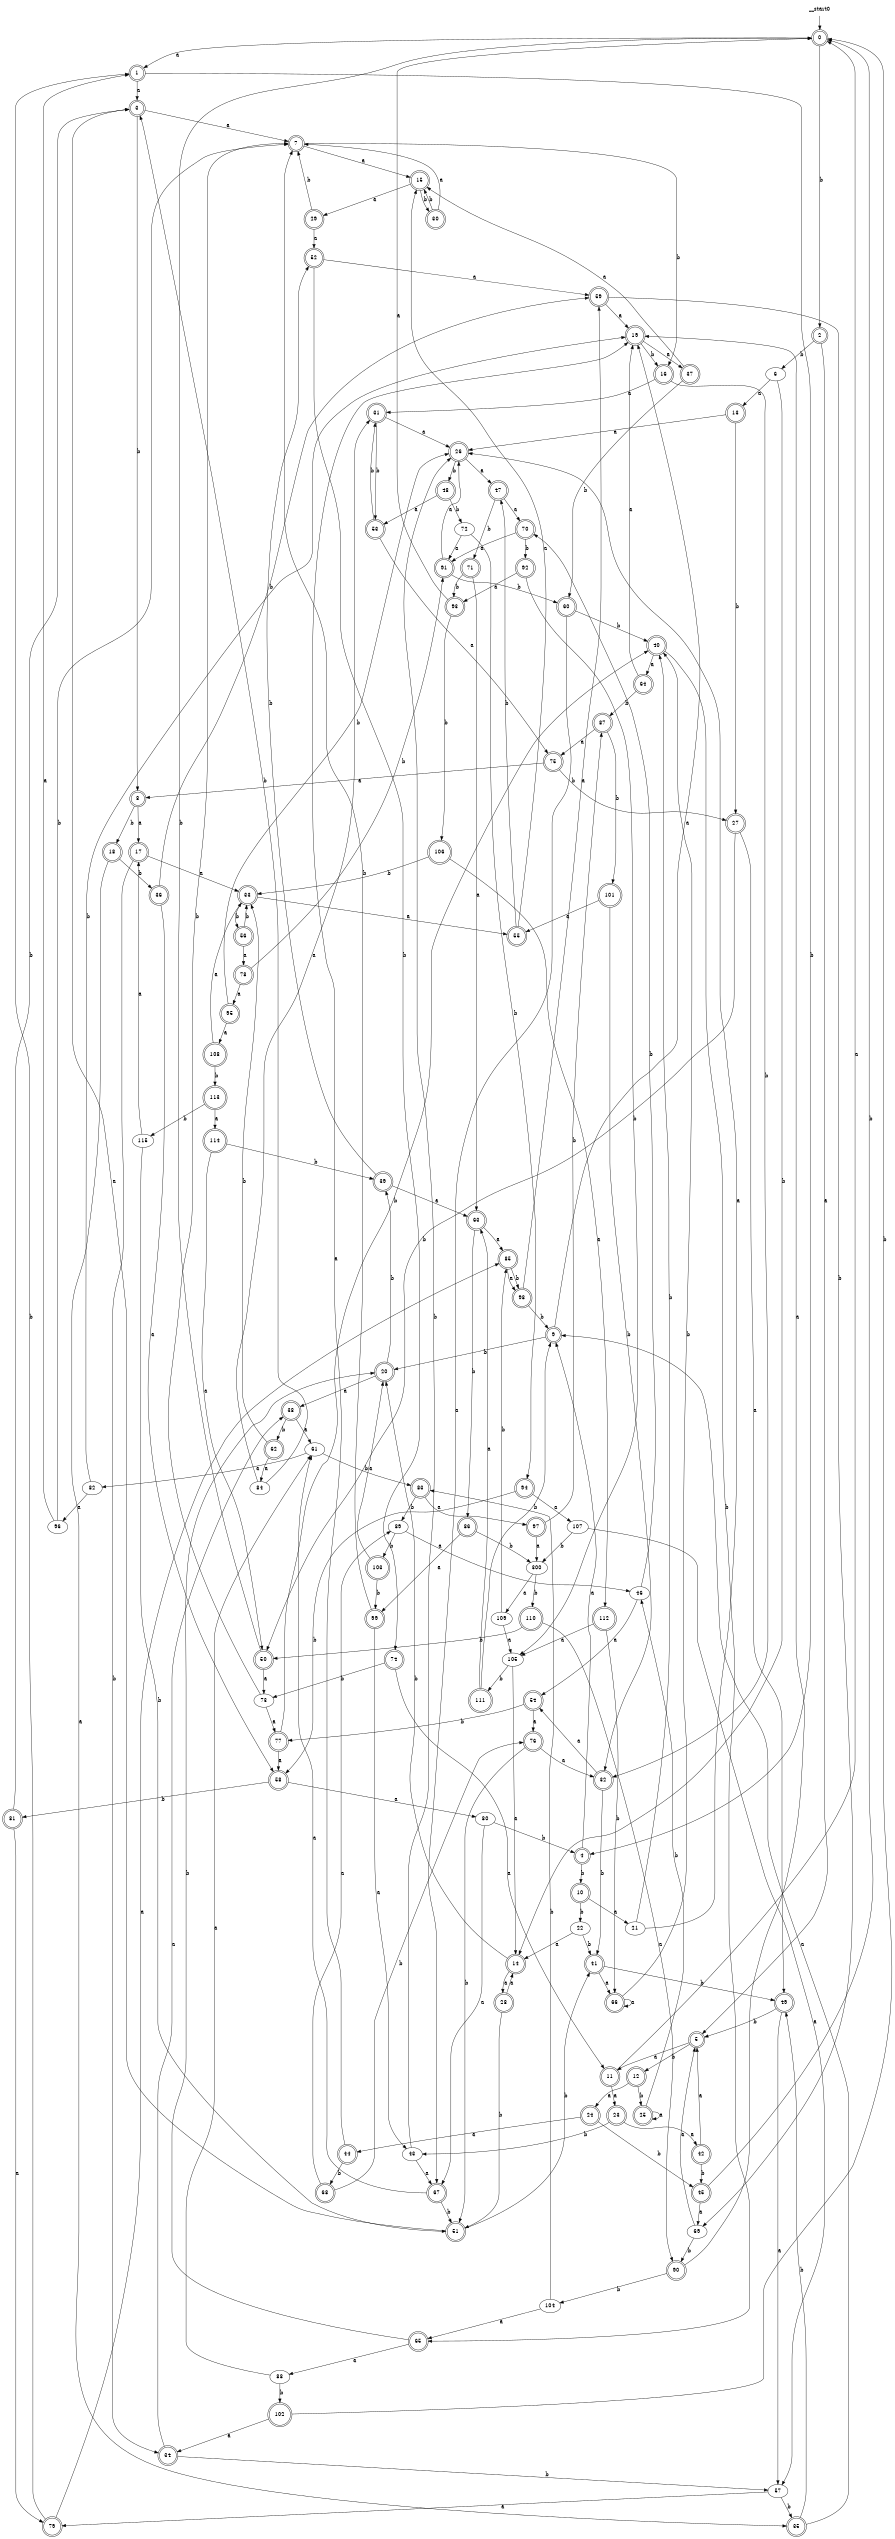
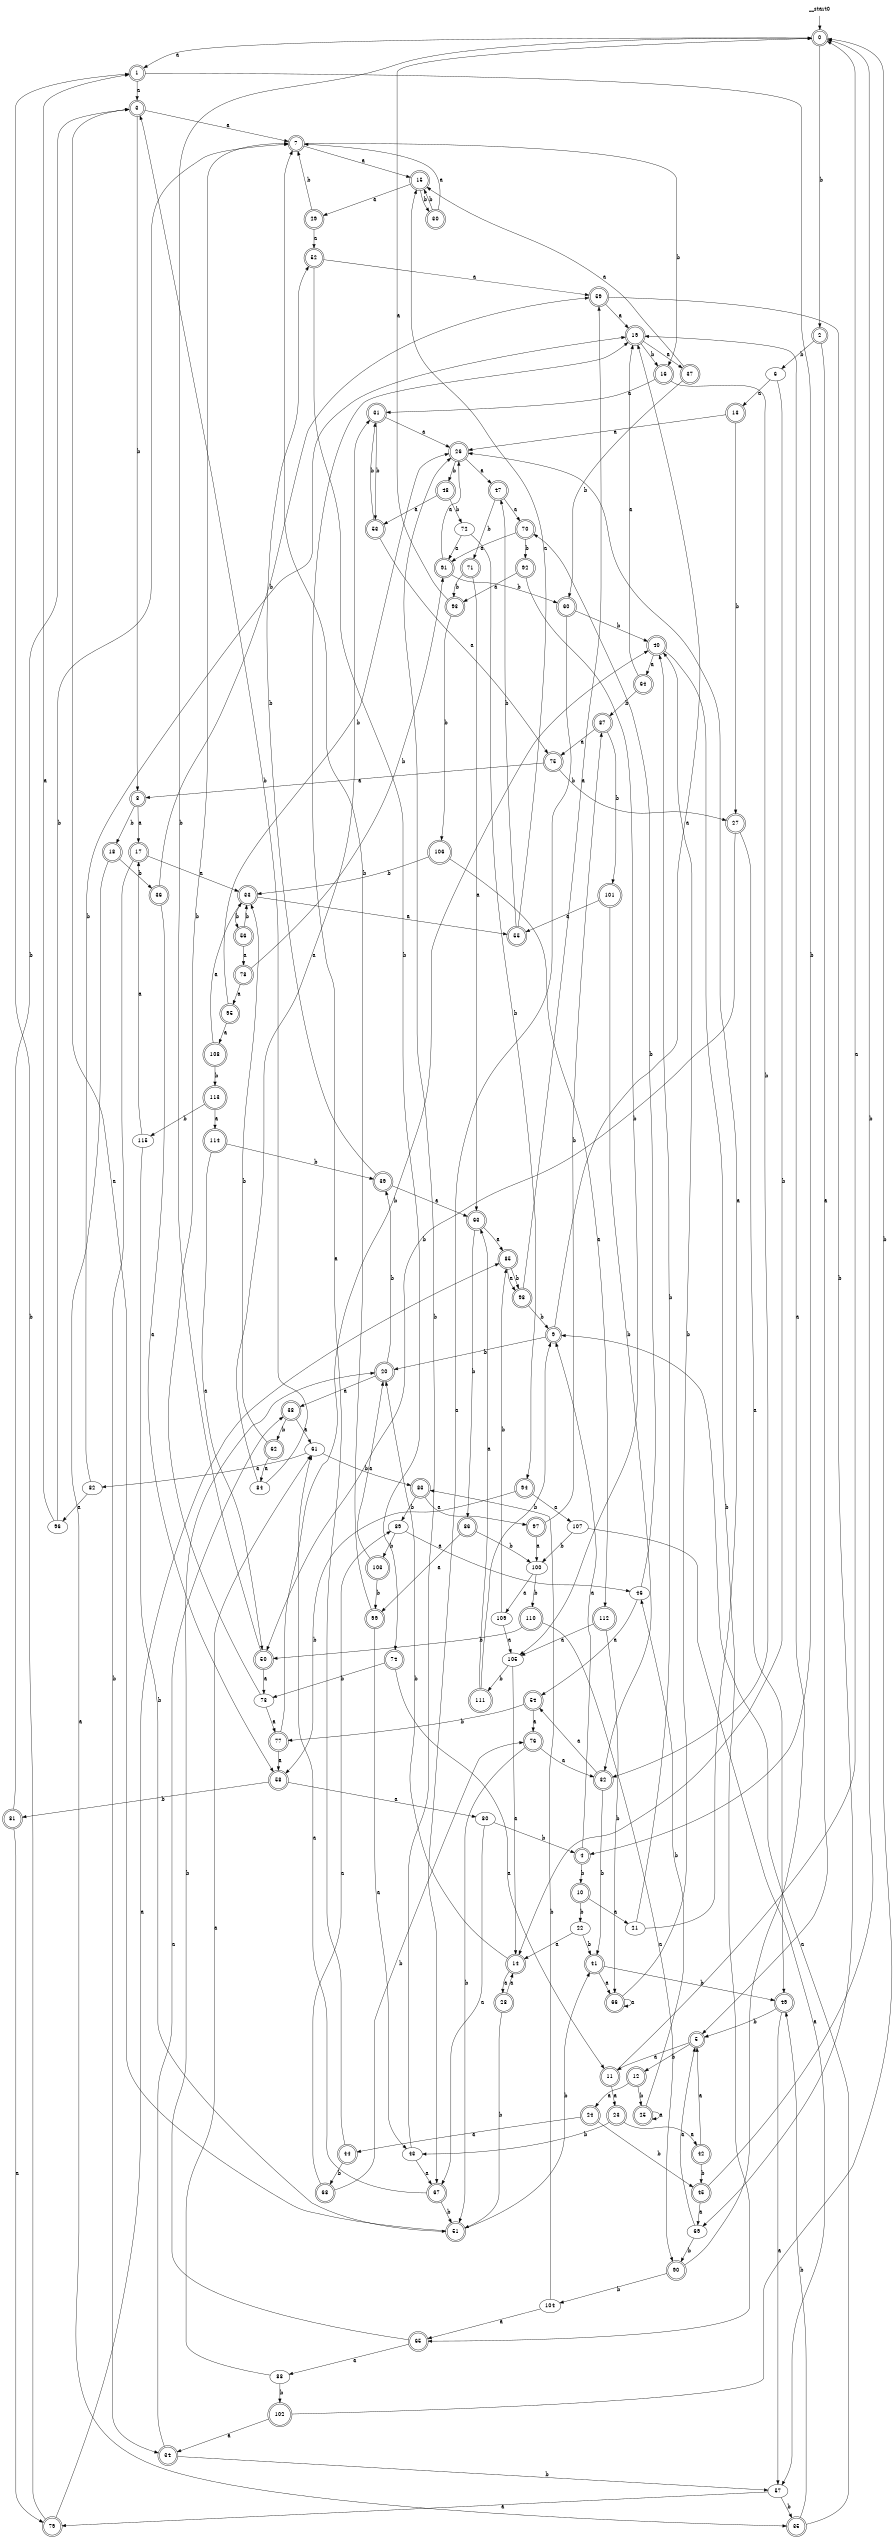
node "300": label "300" -> "100"
